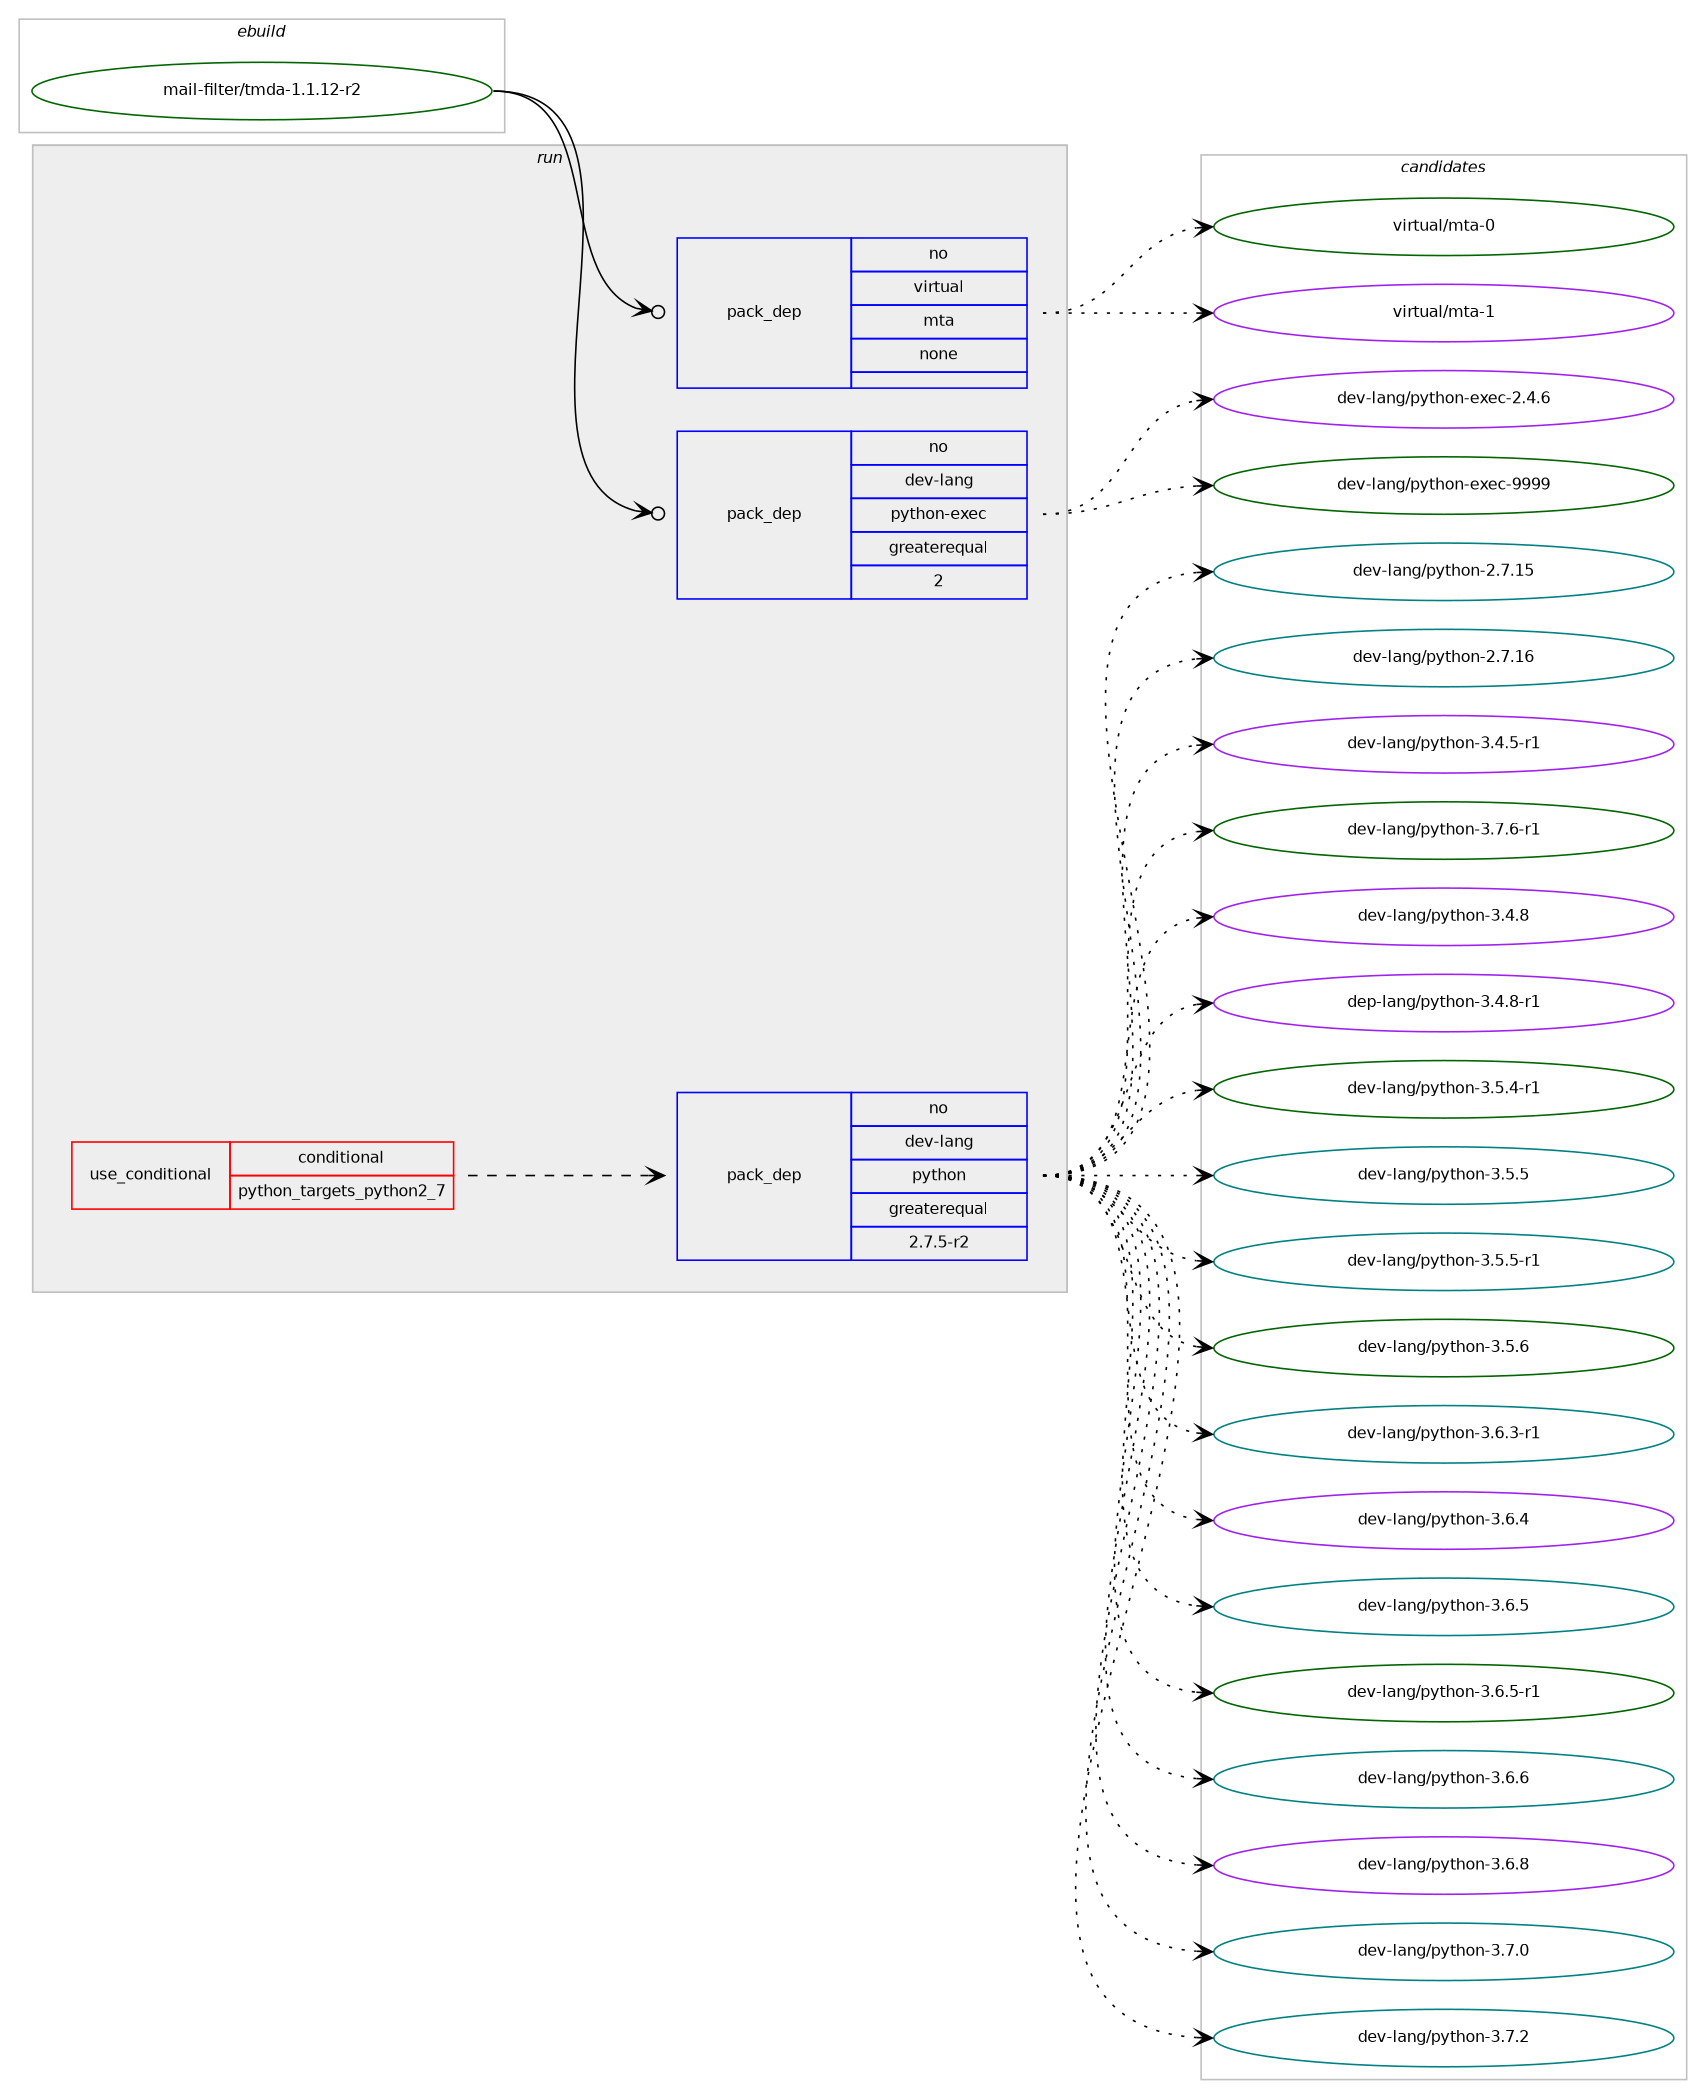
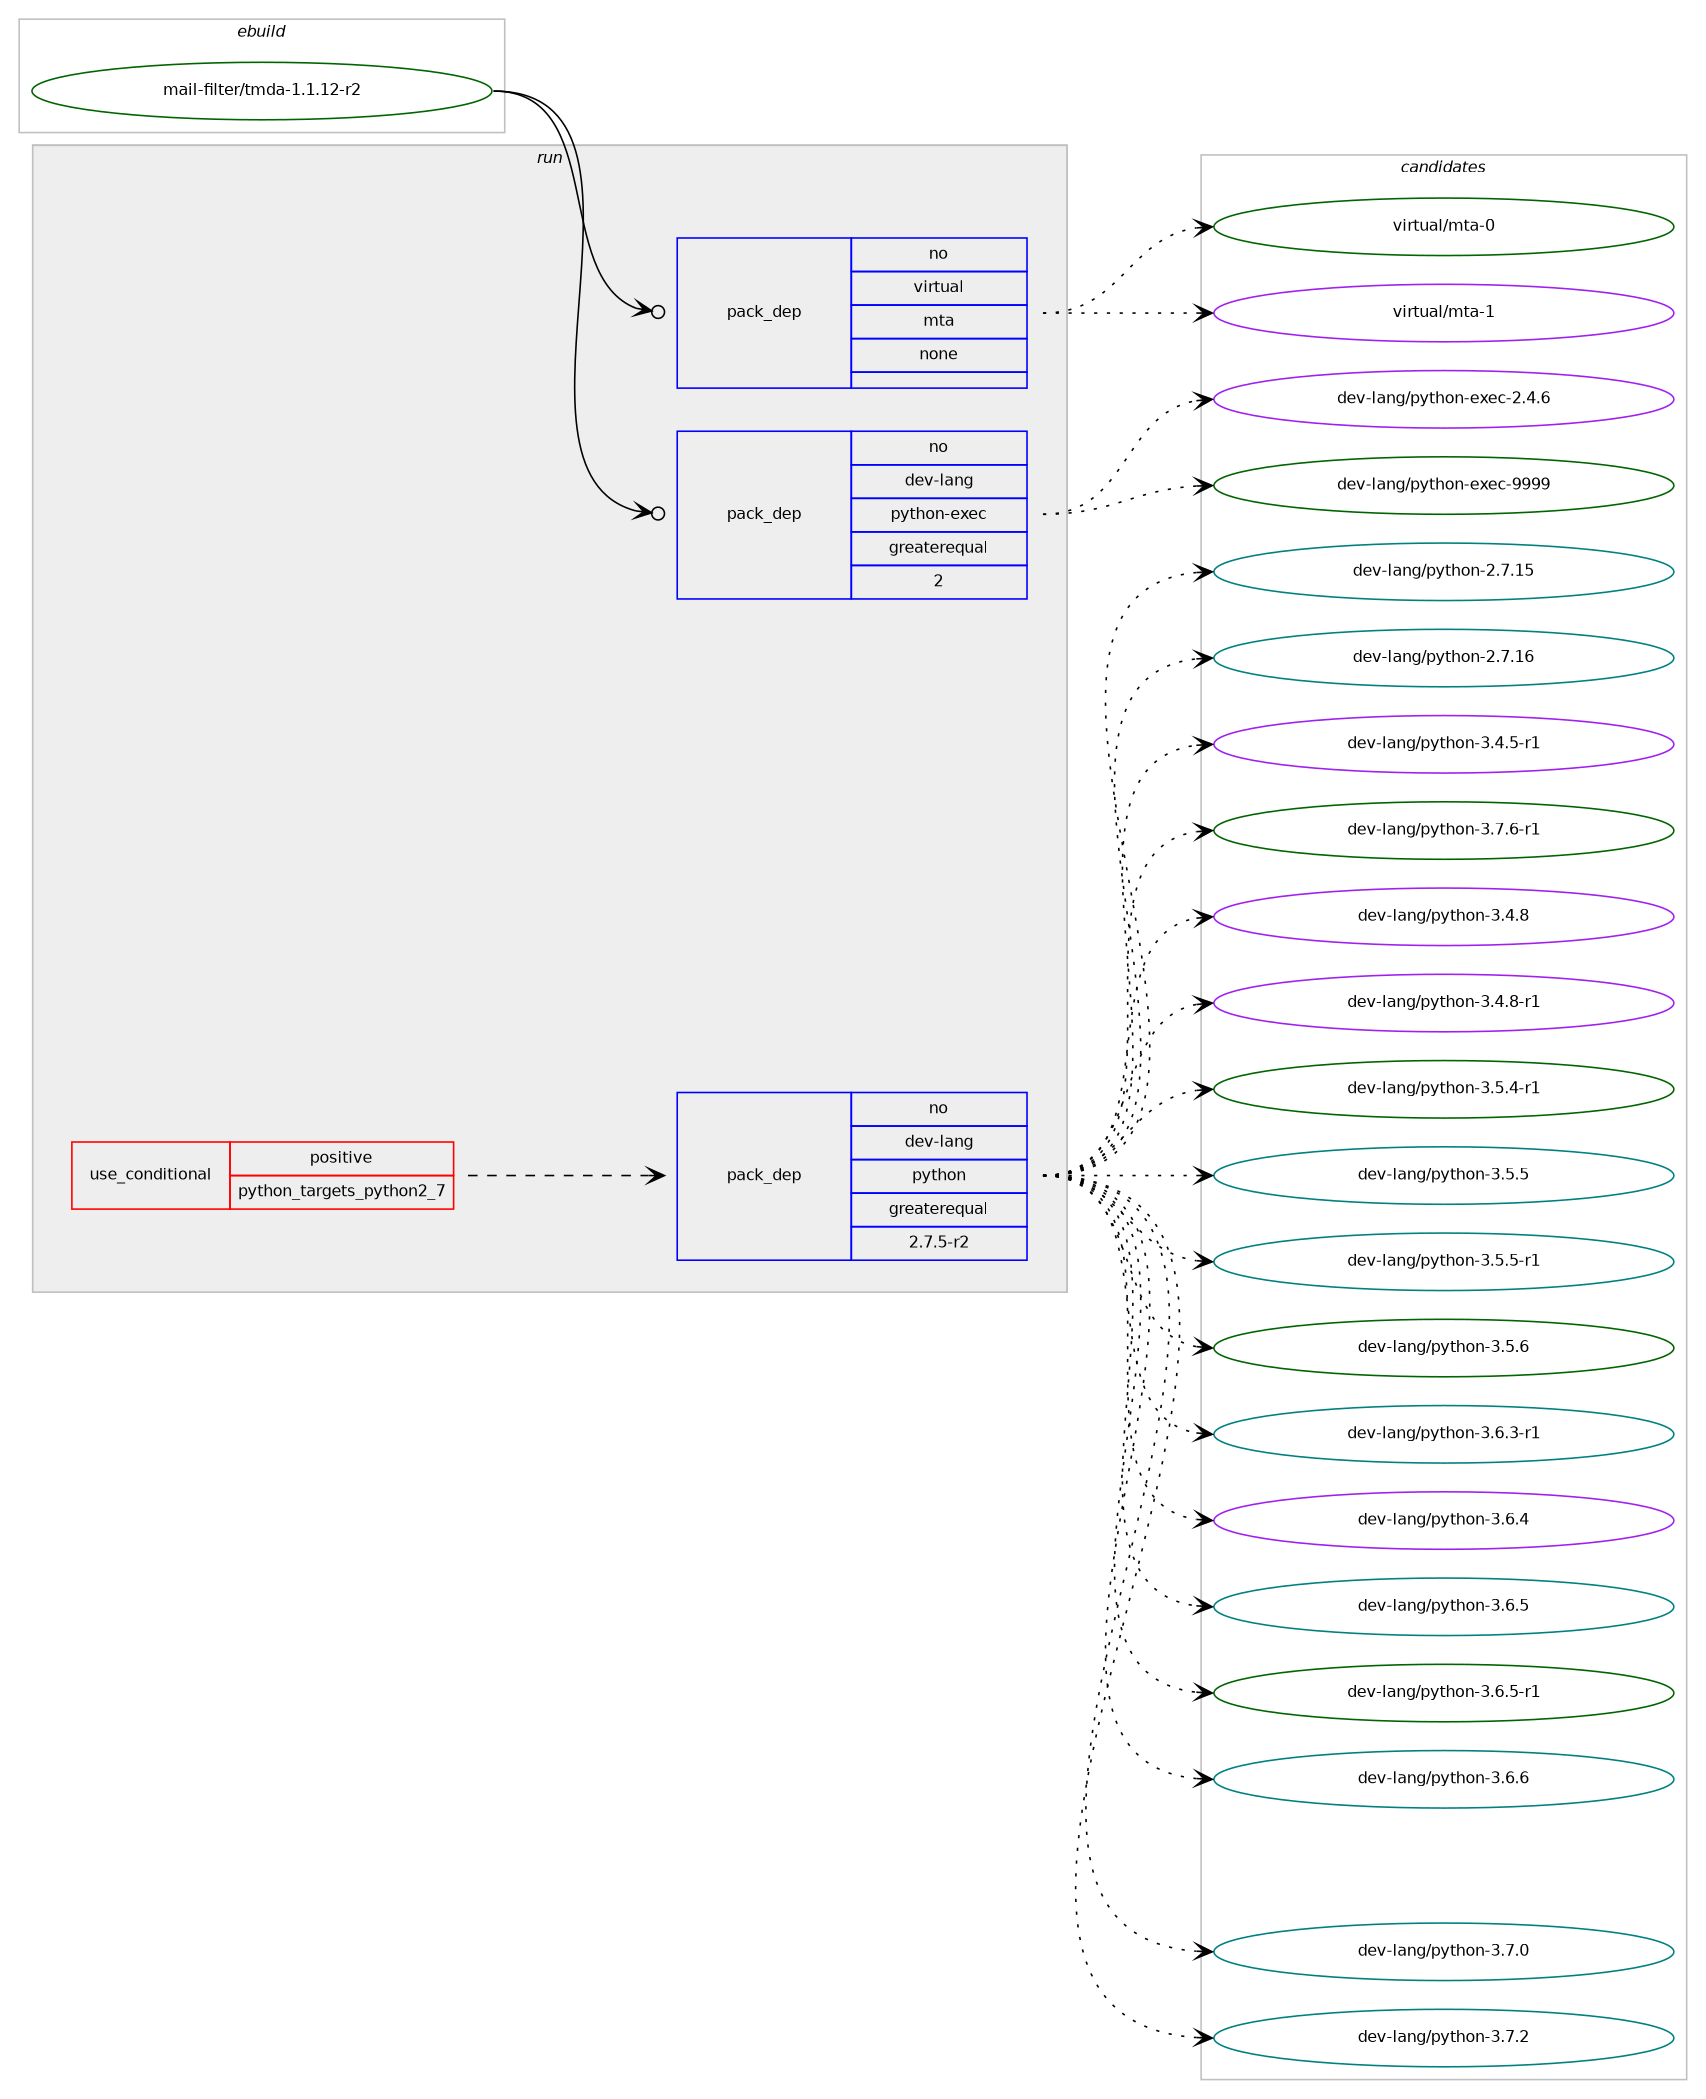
node "dep-lang/python-3.4.8-r1": label "dep-lang/python-3.4.8-r1" -> "dev-lang/python-3.4.8-r1"
node "use_conditional": text "conditional" -> "positive"
node "dev-lang/python-3.6.8": removed
